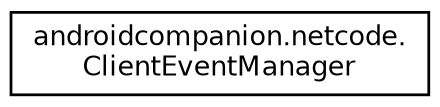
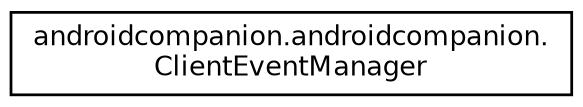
node "androidcompanion.netcode. ClientEventManager": label "androidcompanion.netcode. ClientEventManager" -> "androidcompanion.androidcompanion. ClientEventManager"
